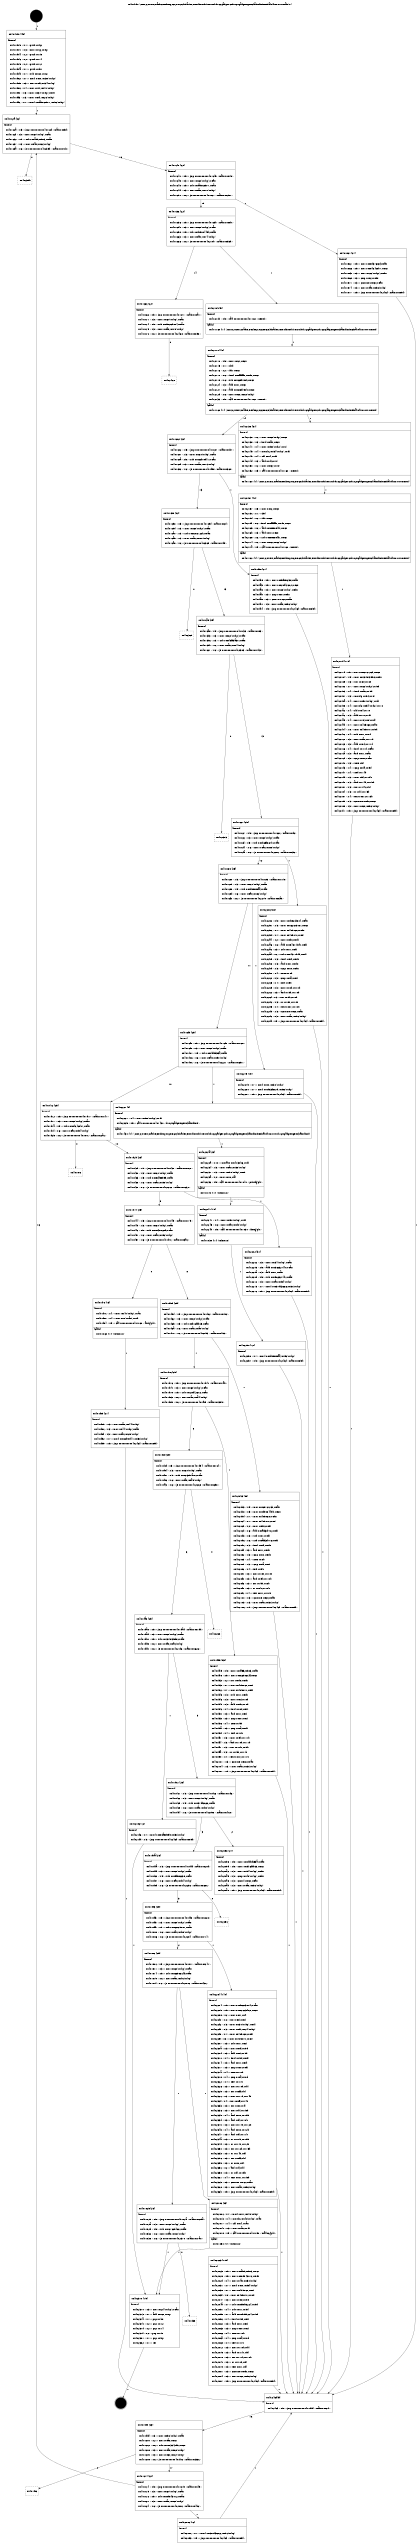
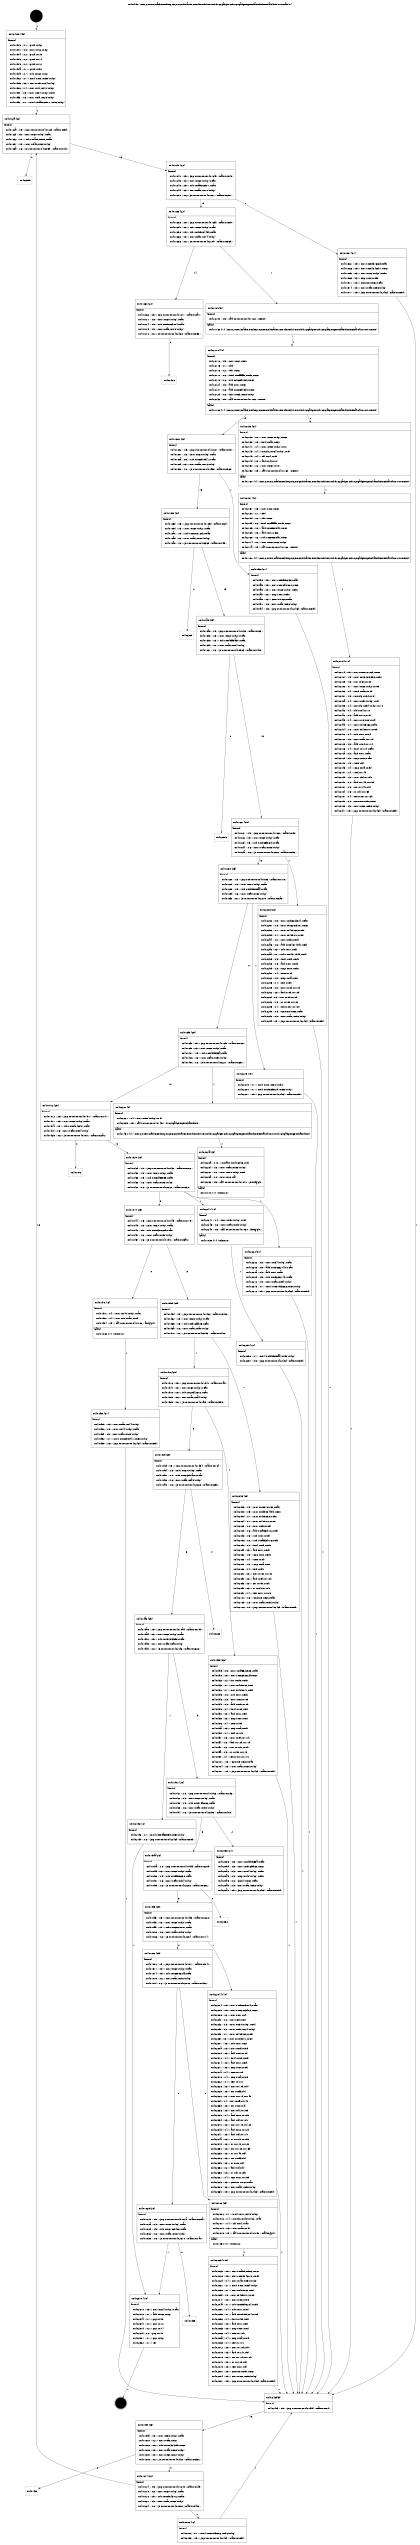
edge "0x40222a [23]" -> "0x402241 [15]": now "0x401d2b [25]" -> "0x402241 [15]"
edge "0x40200c [23]" -> "0x402370 [19]": now "0x40200c [23]" -> "0x402023 [105]"
